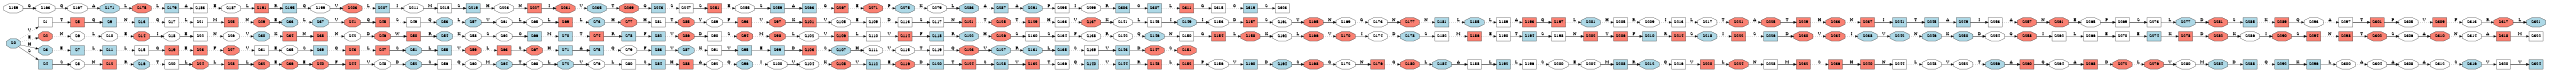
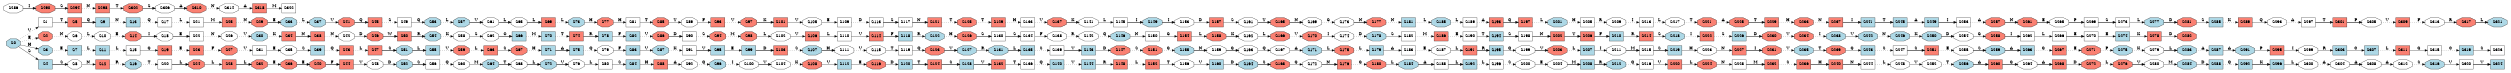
node "S259": shape box -> octagon
node "S295": fillcolor white -> salmon
edge "S282" -> "S286": removed, label "K"
node "S155": added
edge "S152" -> "S156": label "P" -> "T"
